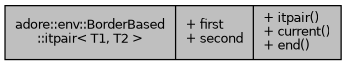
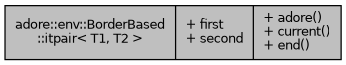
node "adore::env::BorderBased": text "+ itpair()" -> "+ adore()"
